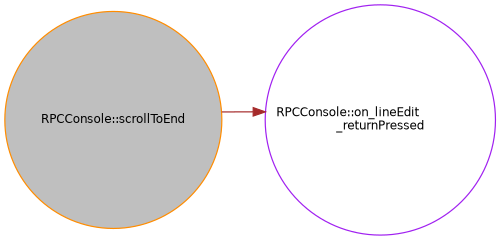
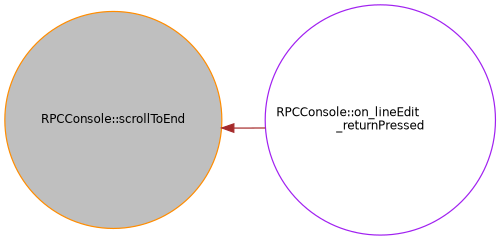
edge "RPCConsole::scrollToEnd" -> "RPCConsole::on_lineEdit _returnPressed": reversed
